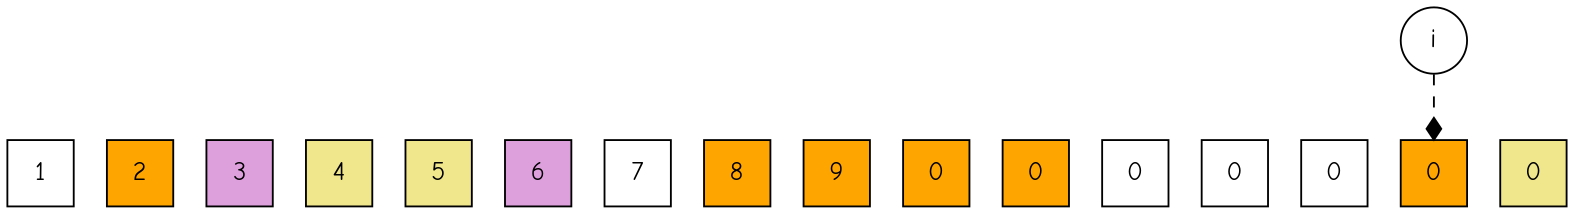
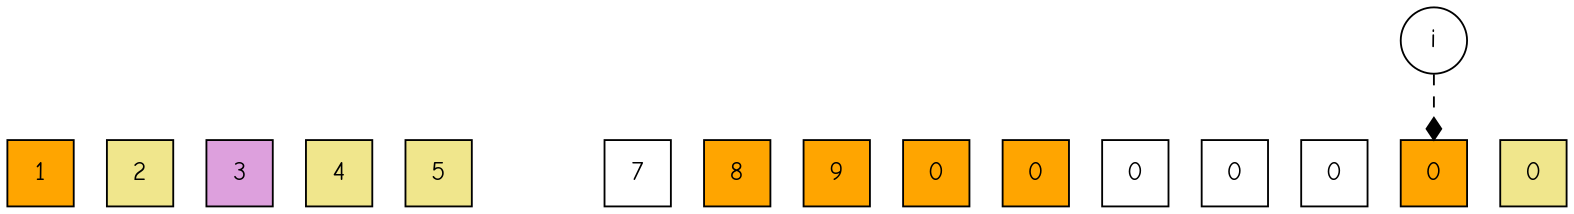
node "1": fillcolor white -> orange
node "2": fillcolor orange -> khaki
node "6": removed
